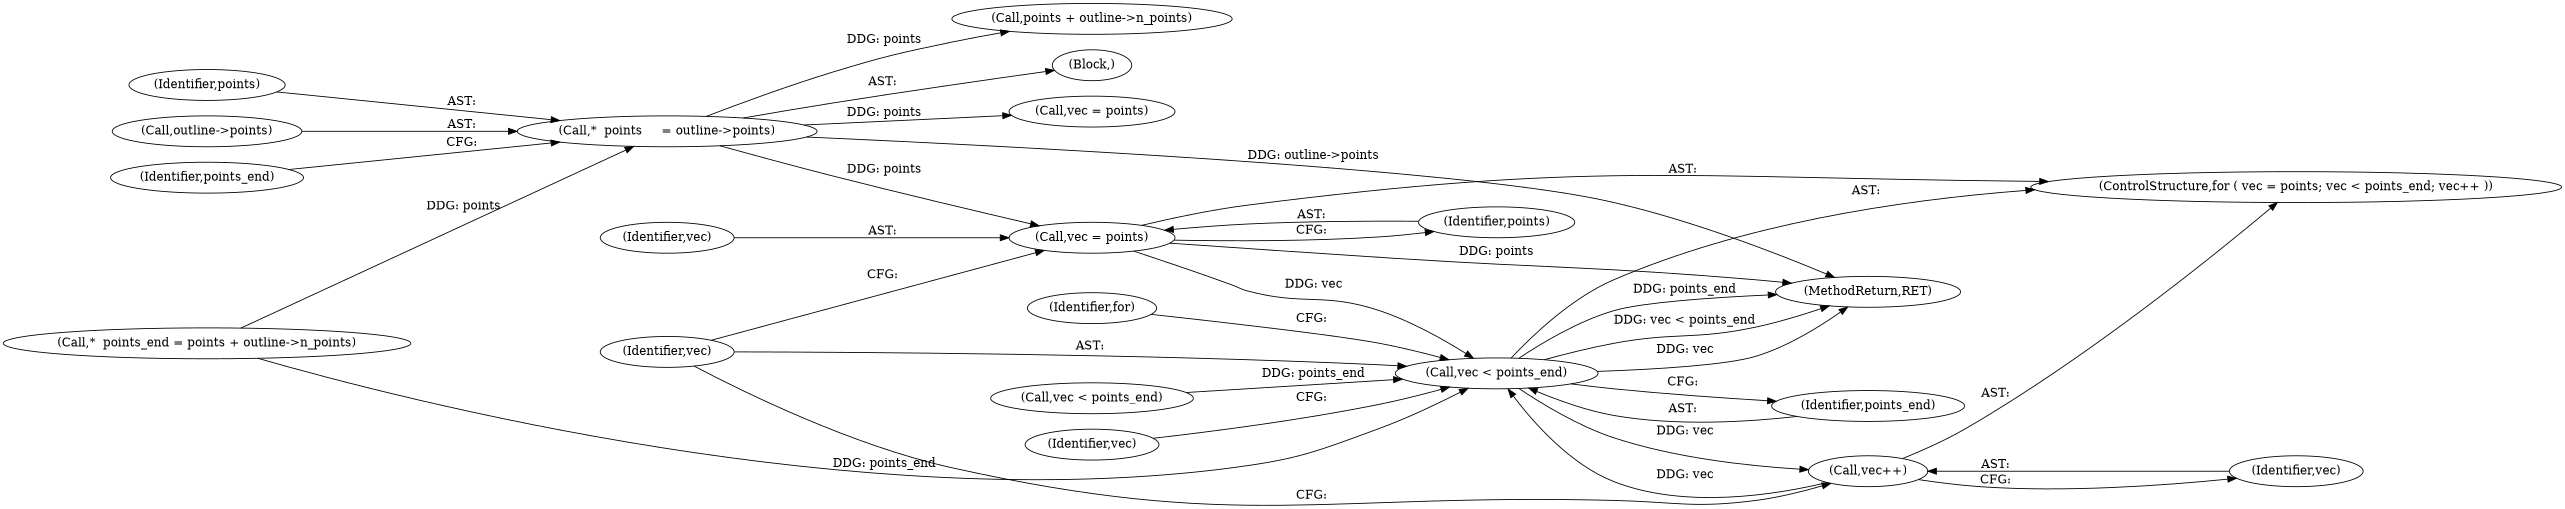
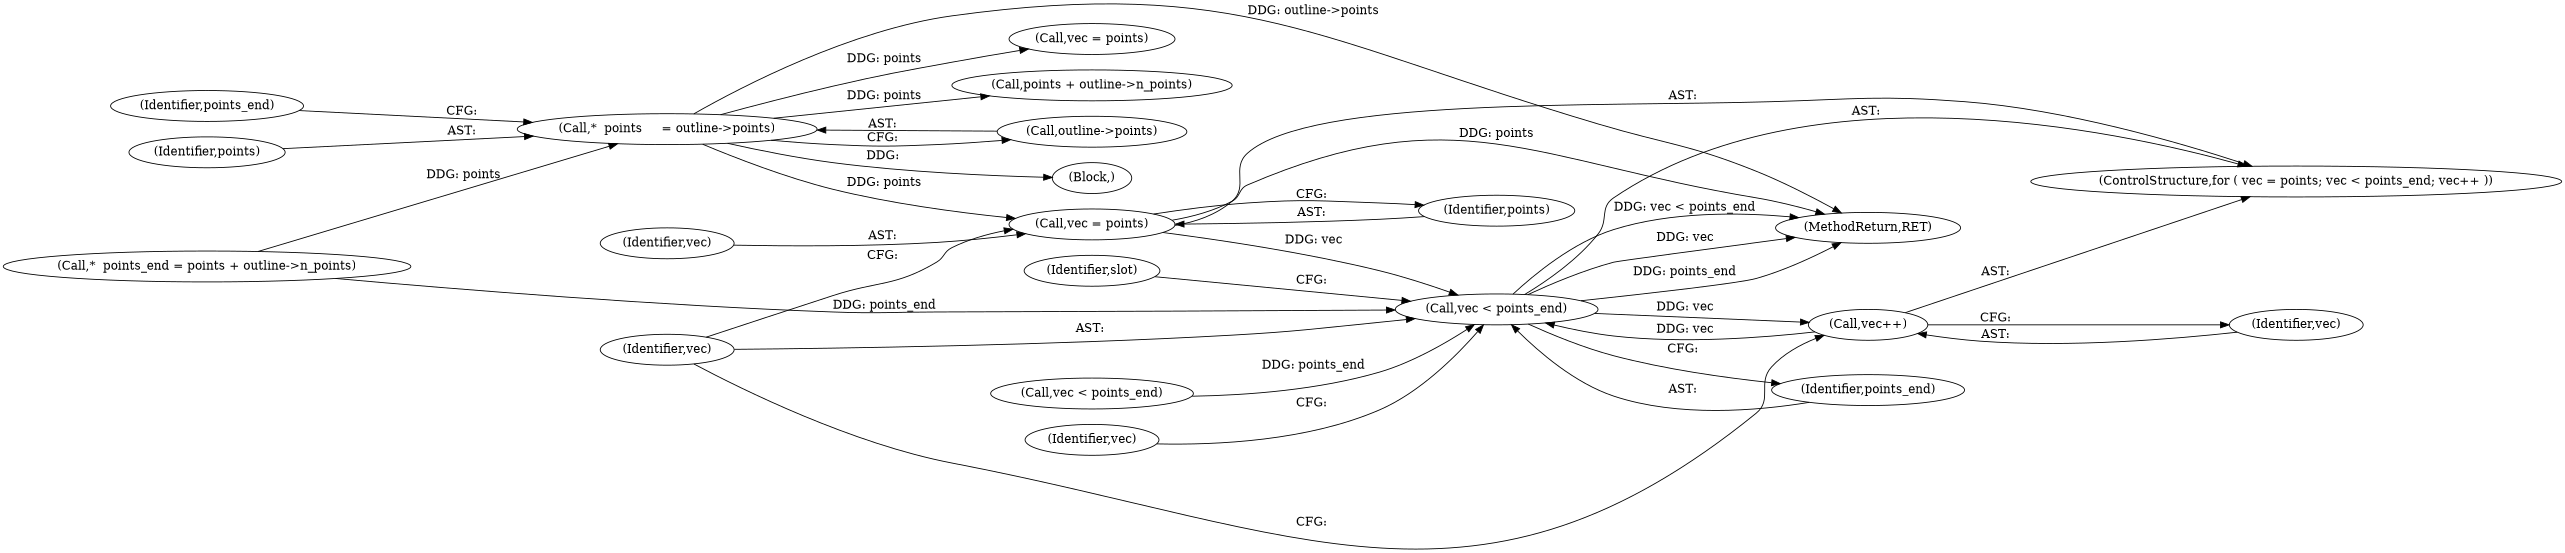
edge "(Call,*  points     = outline->points)" -> "(Block,)": label "AST: " -> "DDG: "
edge "(Call,*  points     = outline->points)" -> "(Call,outline->points)": added, label "CFG:"
node "(Identifier,for)": label "(Identifier,for)" -> "(Identifier,slot)"
